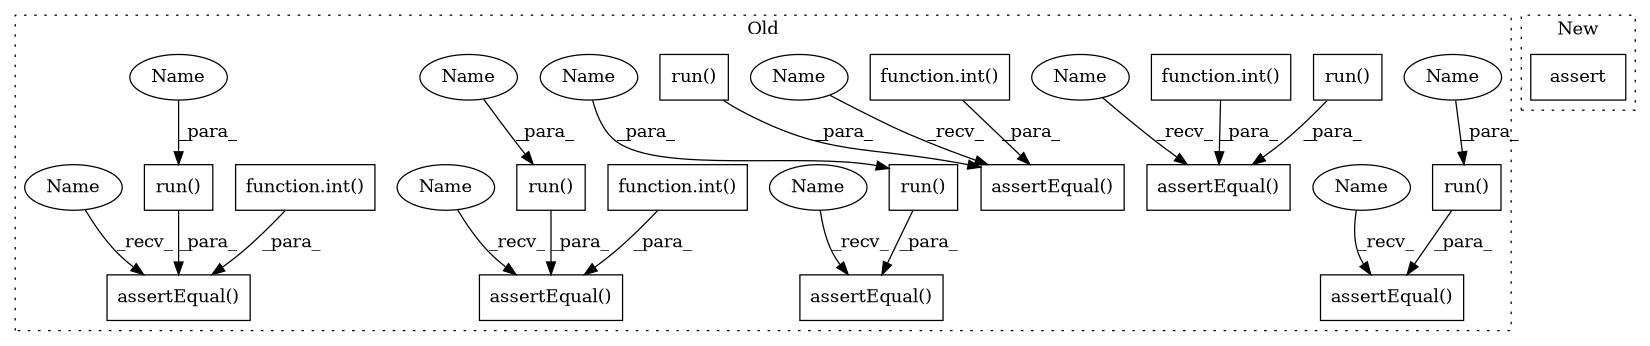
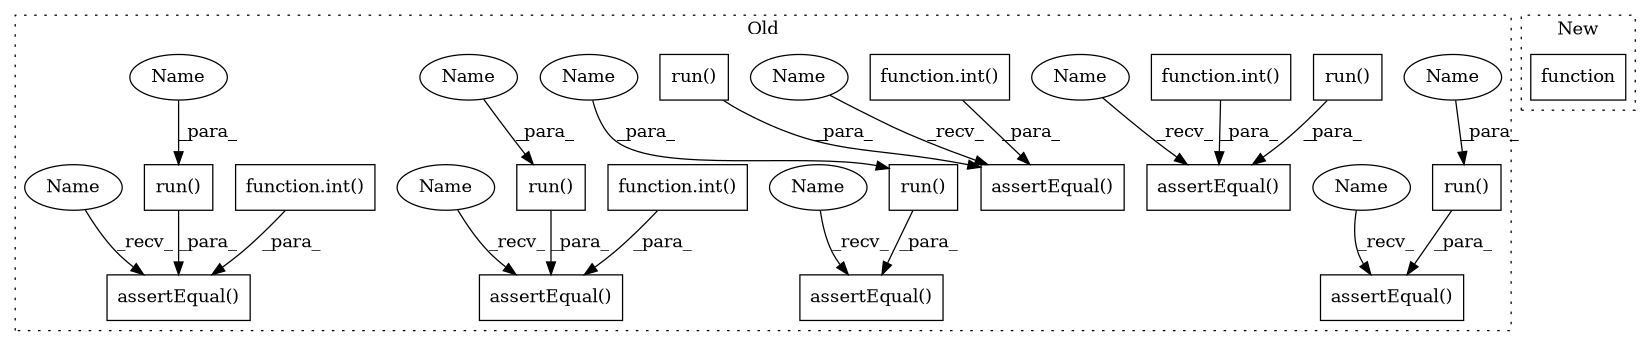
node "assert": label "assert" -> "function"
